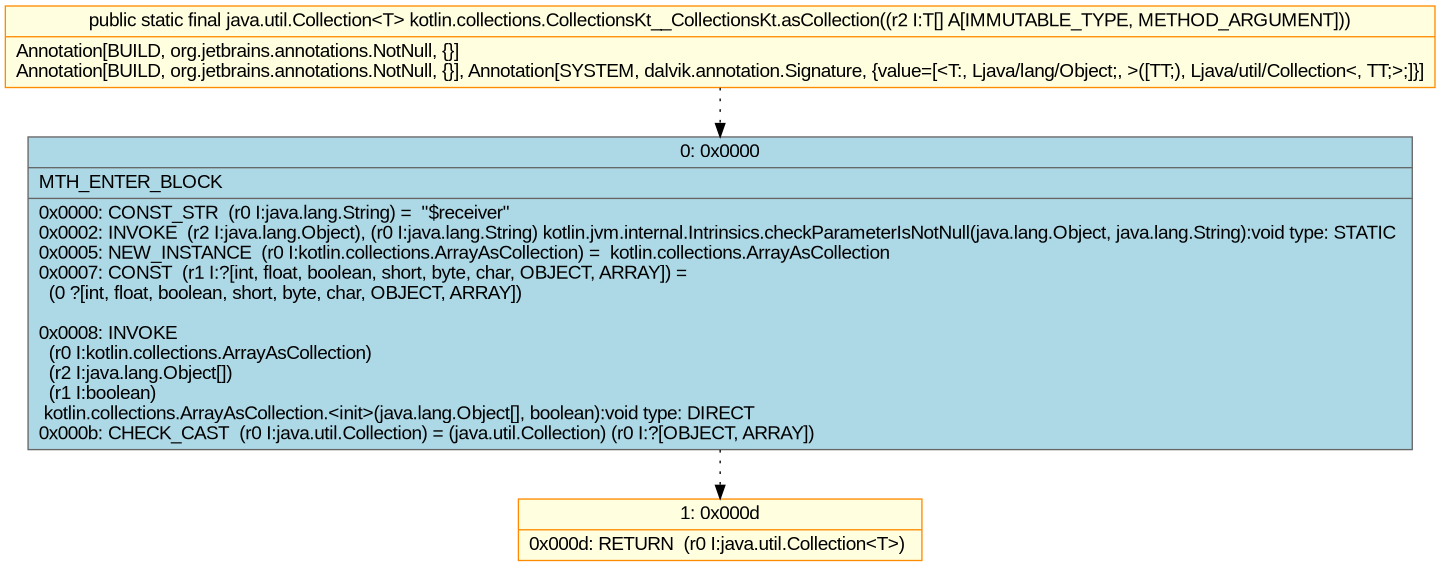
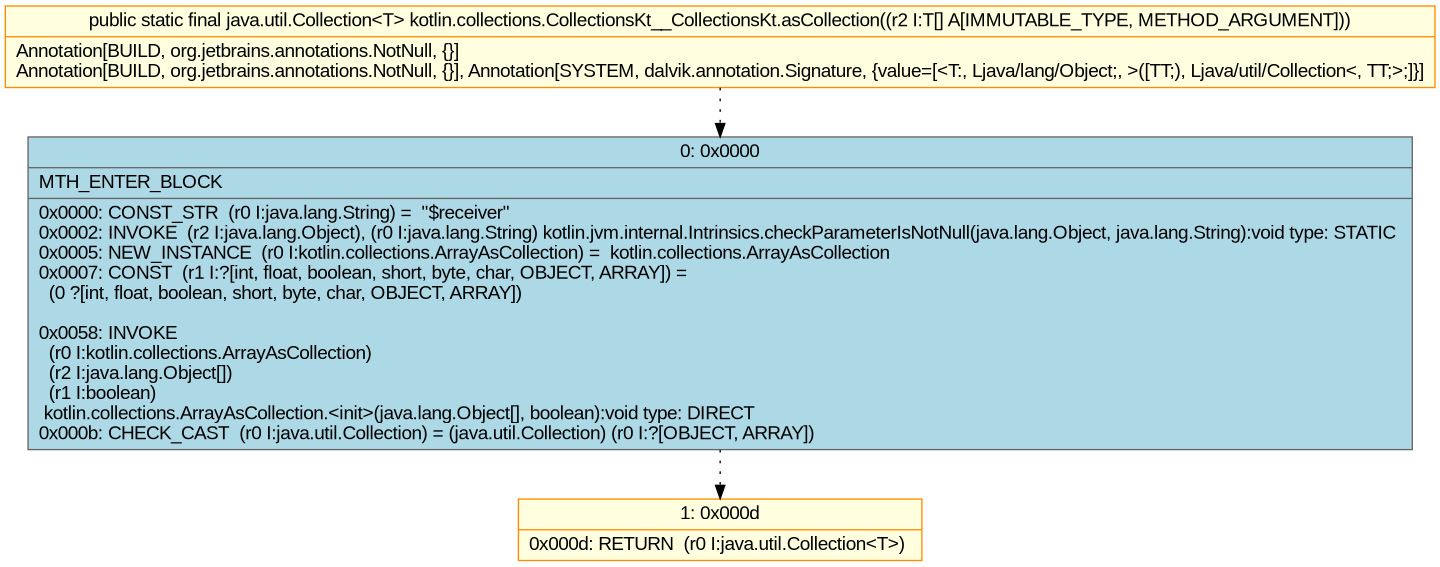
node "0: 0x0000": text "0x0008: INVOKE" -> "0x0058: INVOKE"
